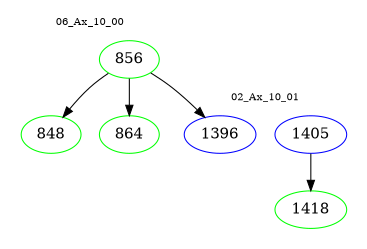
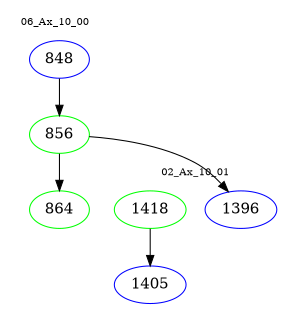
edge "856" -> "848": reversed
node "848": color green -> blue
edge "1405" -> "1418": reversed
